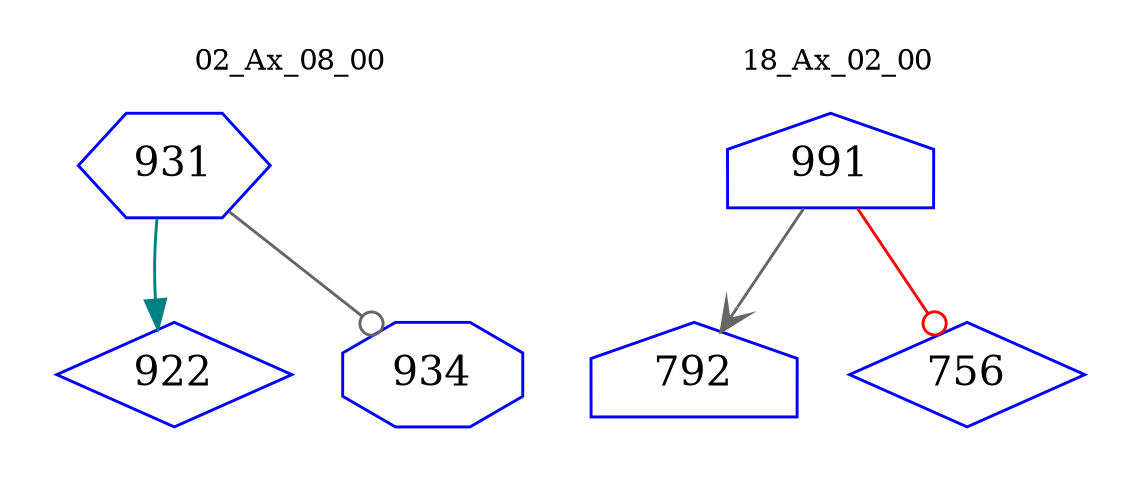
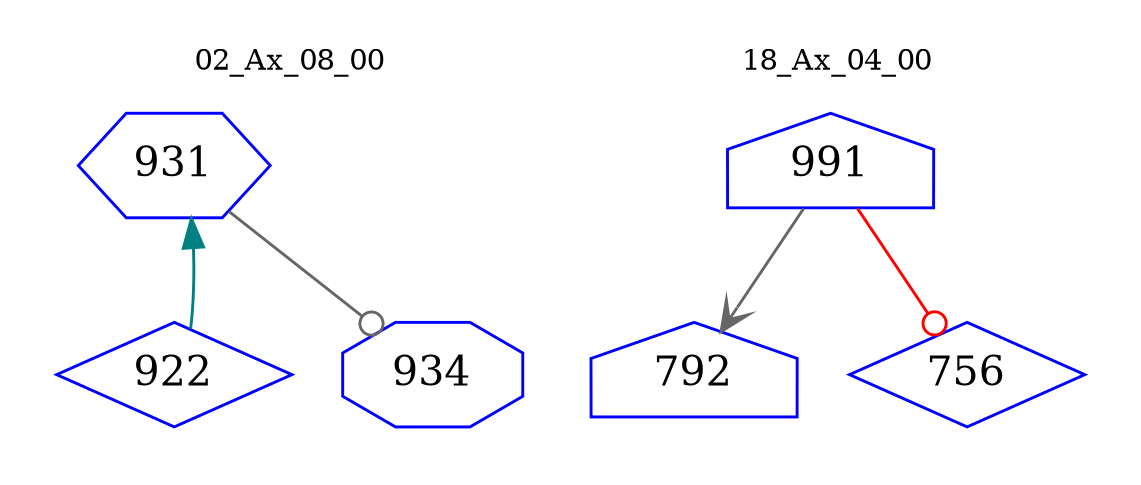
cluster "18_Ax_02_00": label "18_Ax_02_00" -> "18_Ax_04_00"
edge "931" -> "922": reversed
